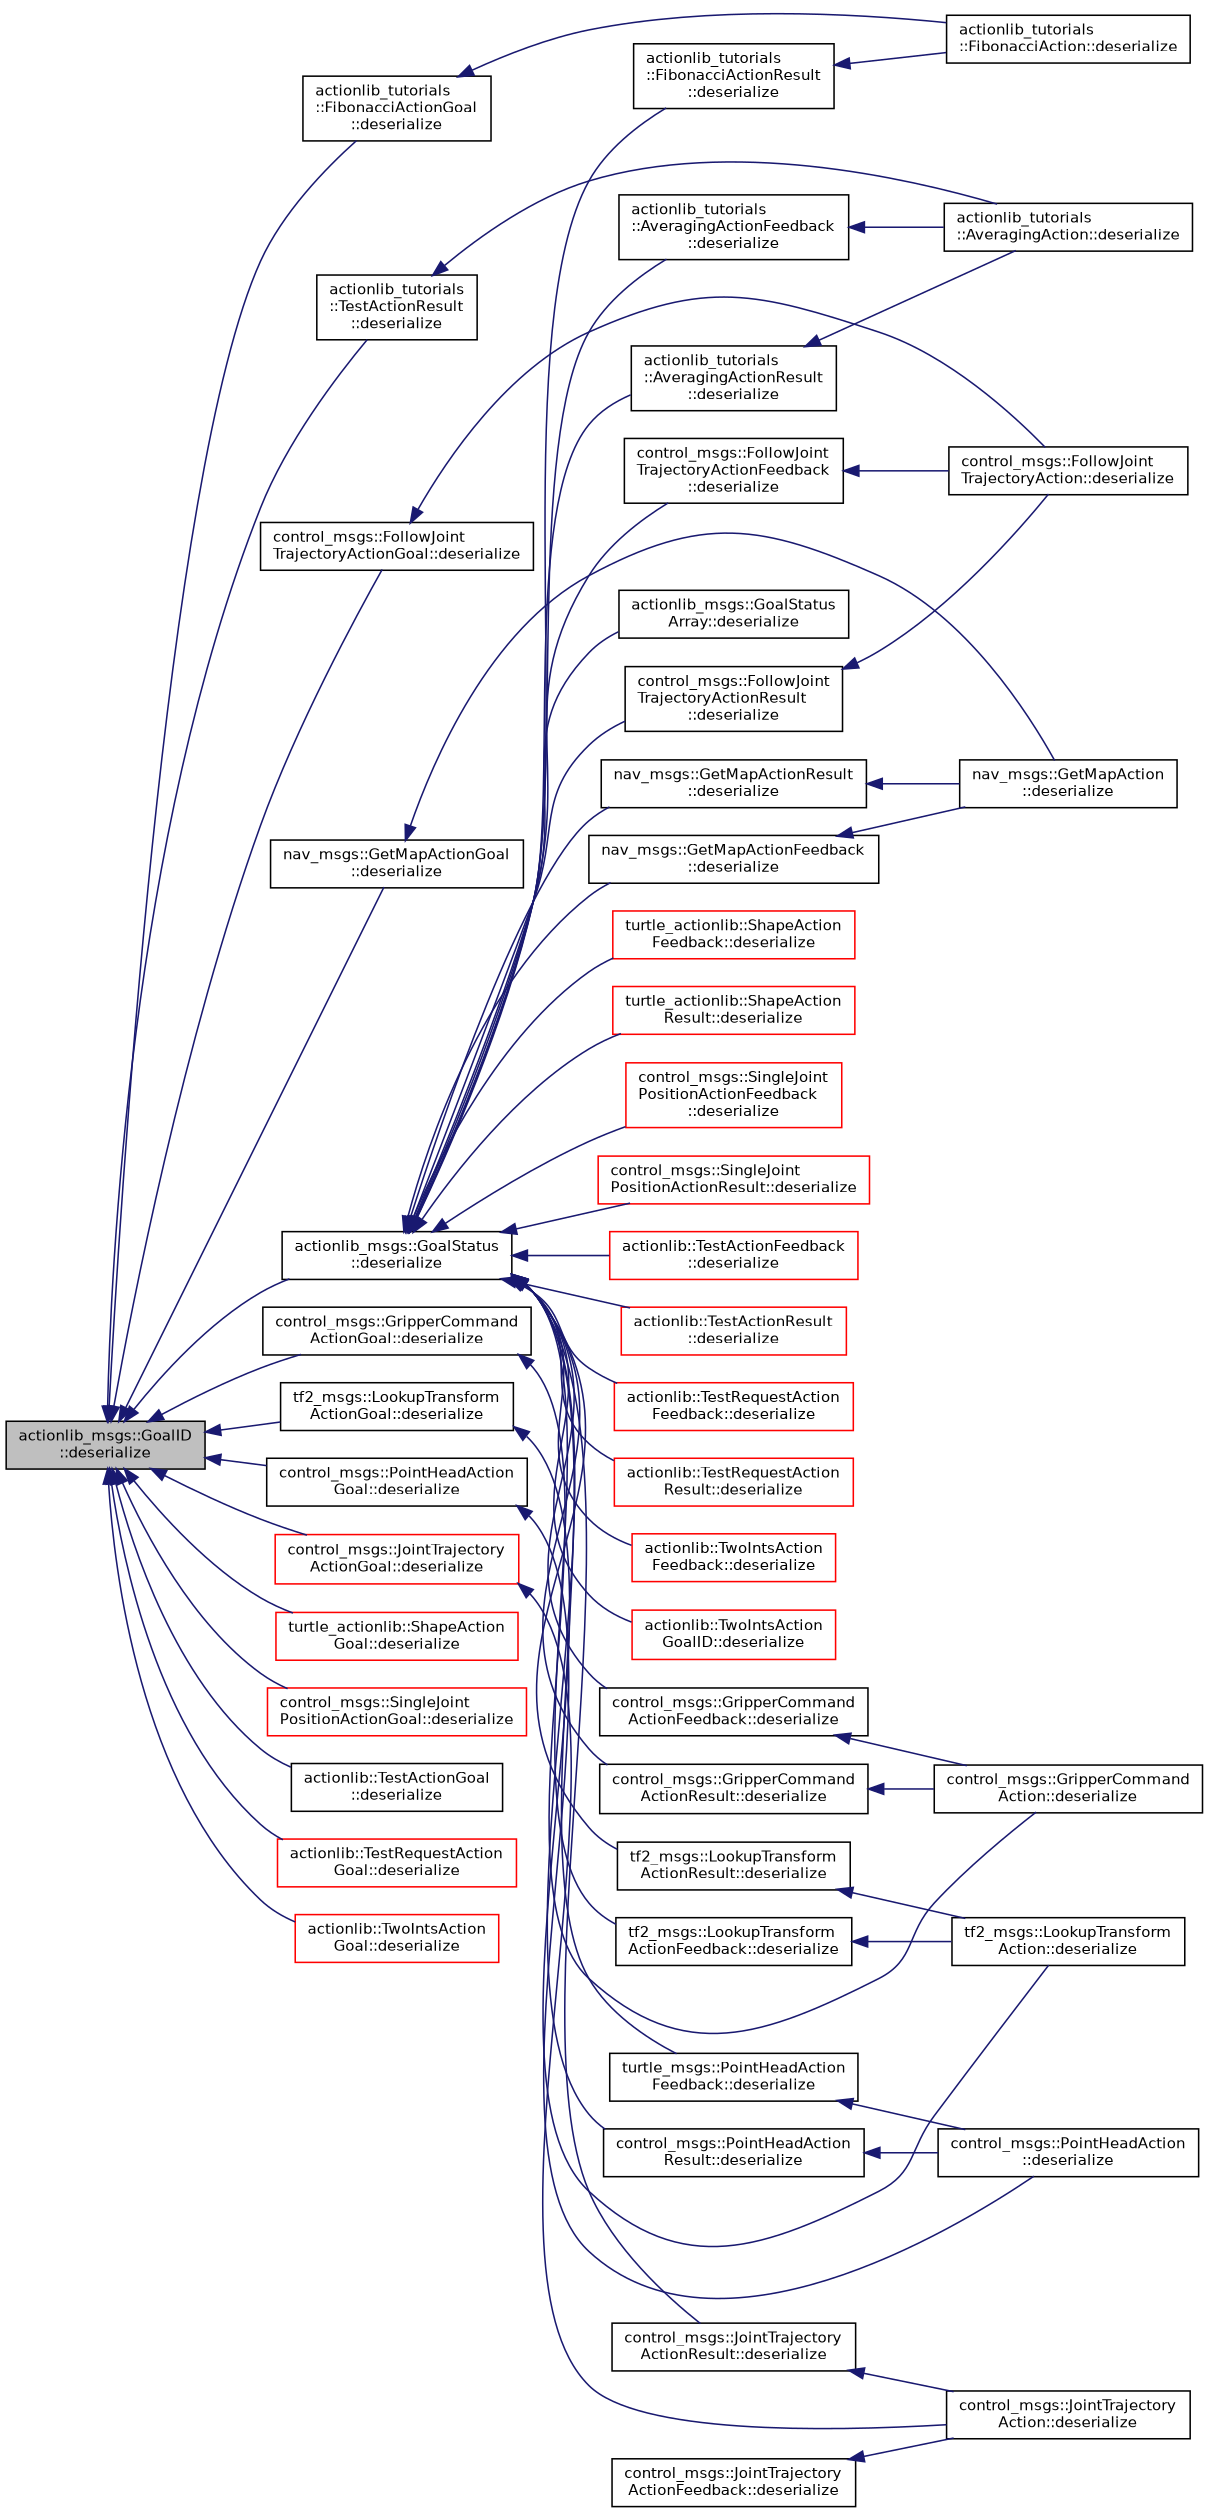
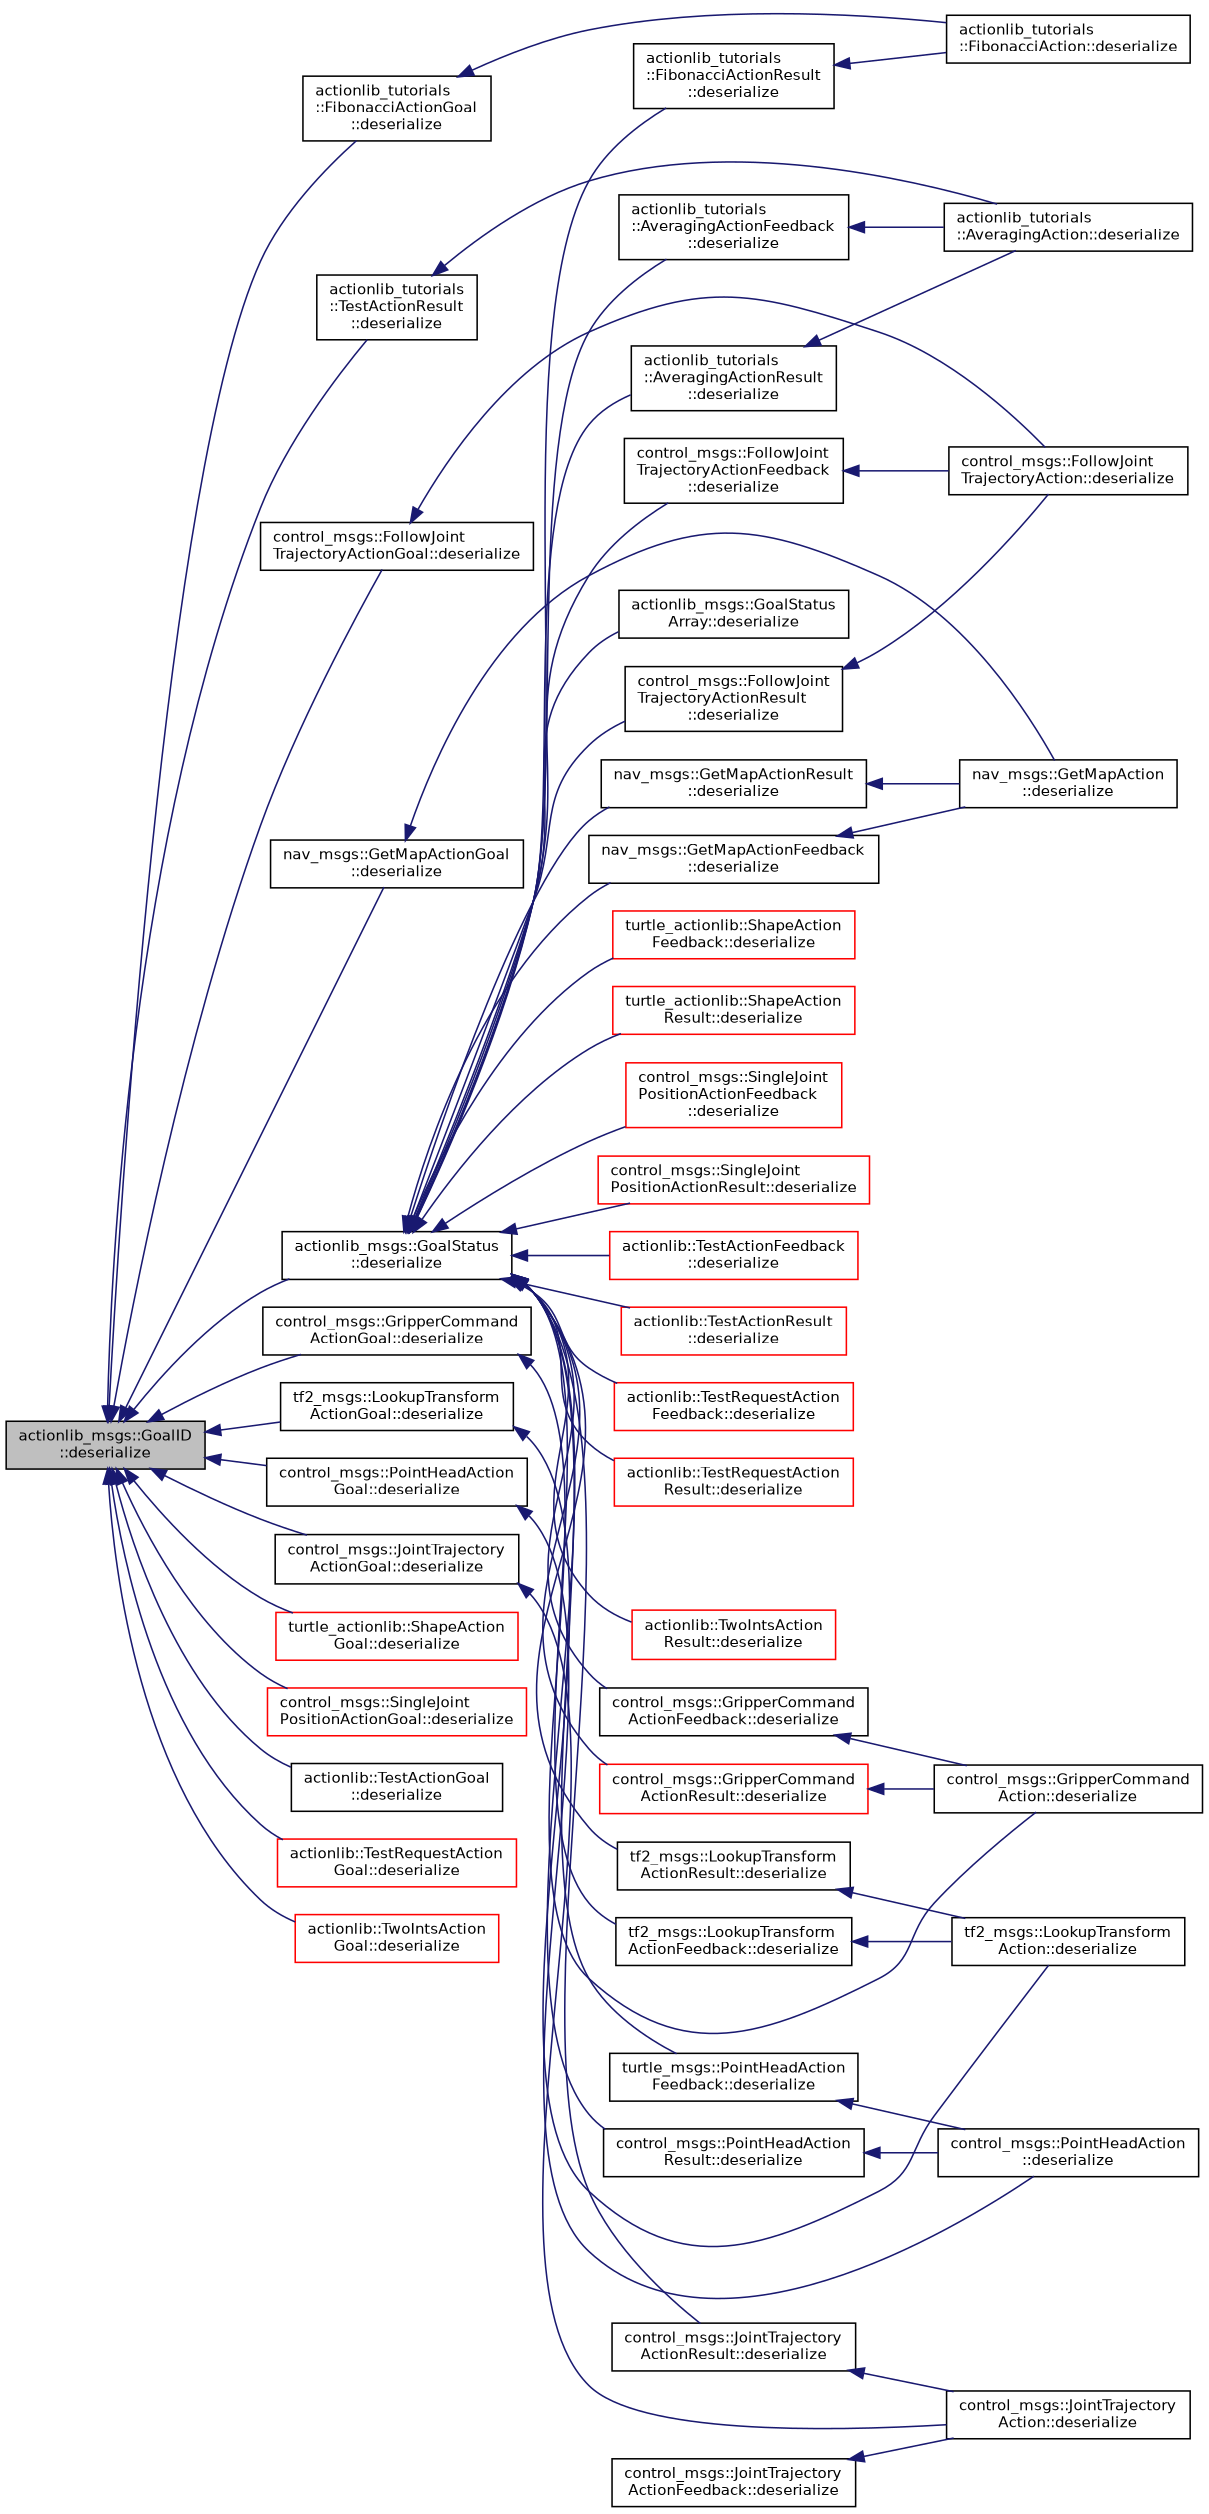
node "actionlib::TwoIntsAction Feedback::deserialize": removed
node "control_msgs::JointTrajectory ActionGoal::deserialize": color red -> black
node "actionlib::TwoIntsAction GoalID::deserialize": label "actionlib::TwoIntsAction GoalID::deserialize" -> "actionlib::TwoIntsAction Result::deserialize"
node "control_msgs::GripperCommand ActionResult::deserialize": color black -> red
